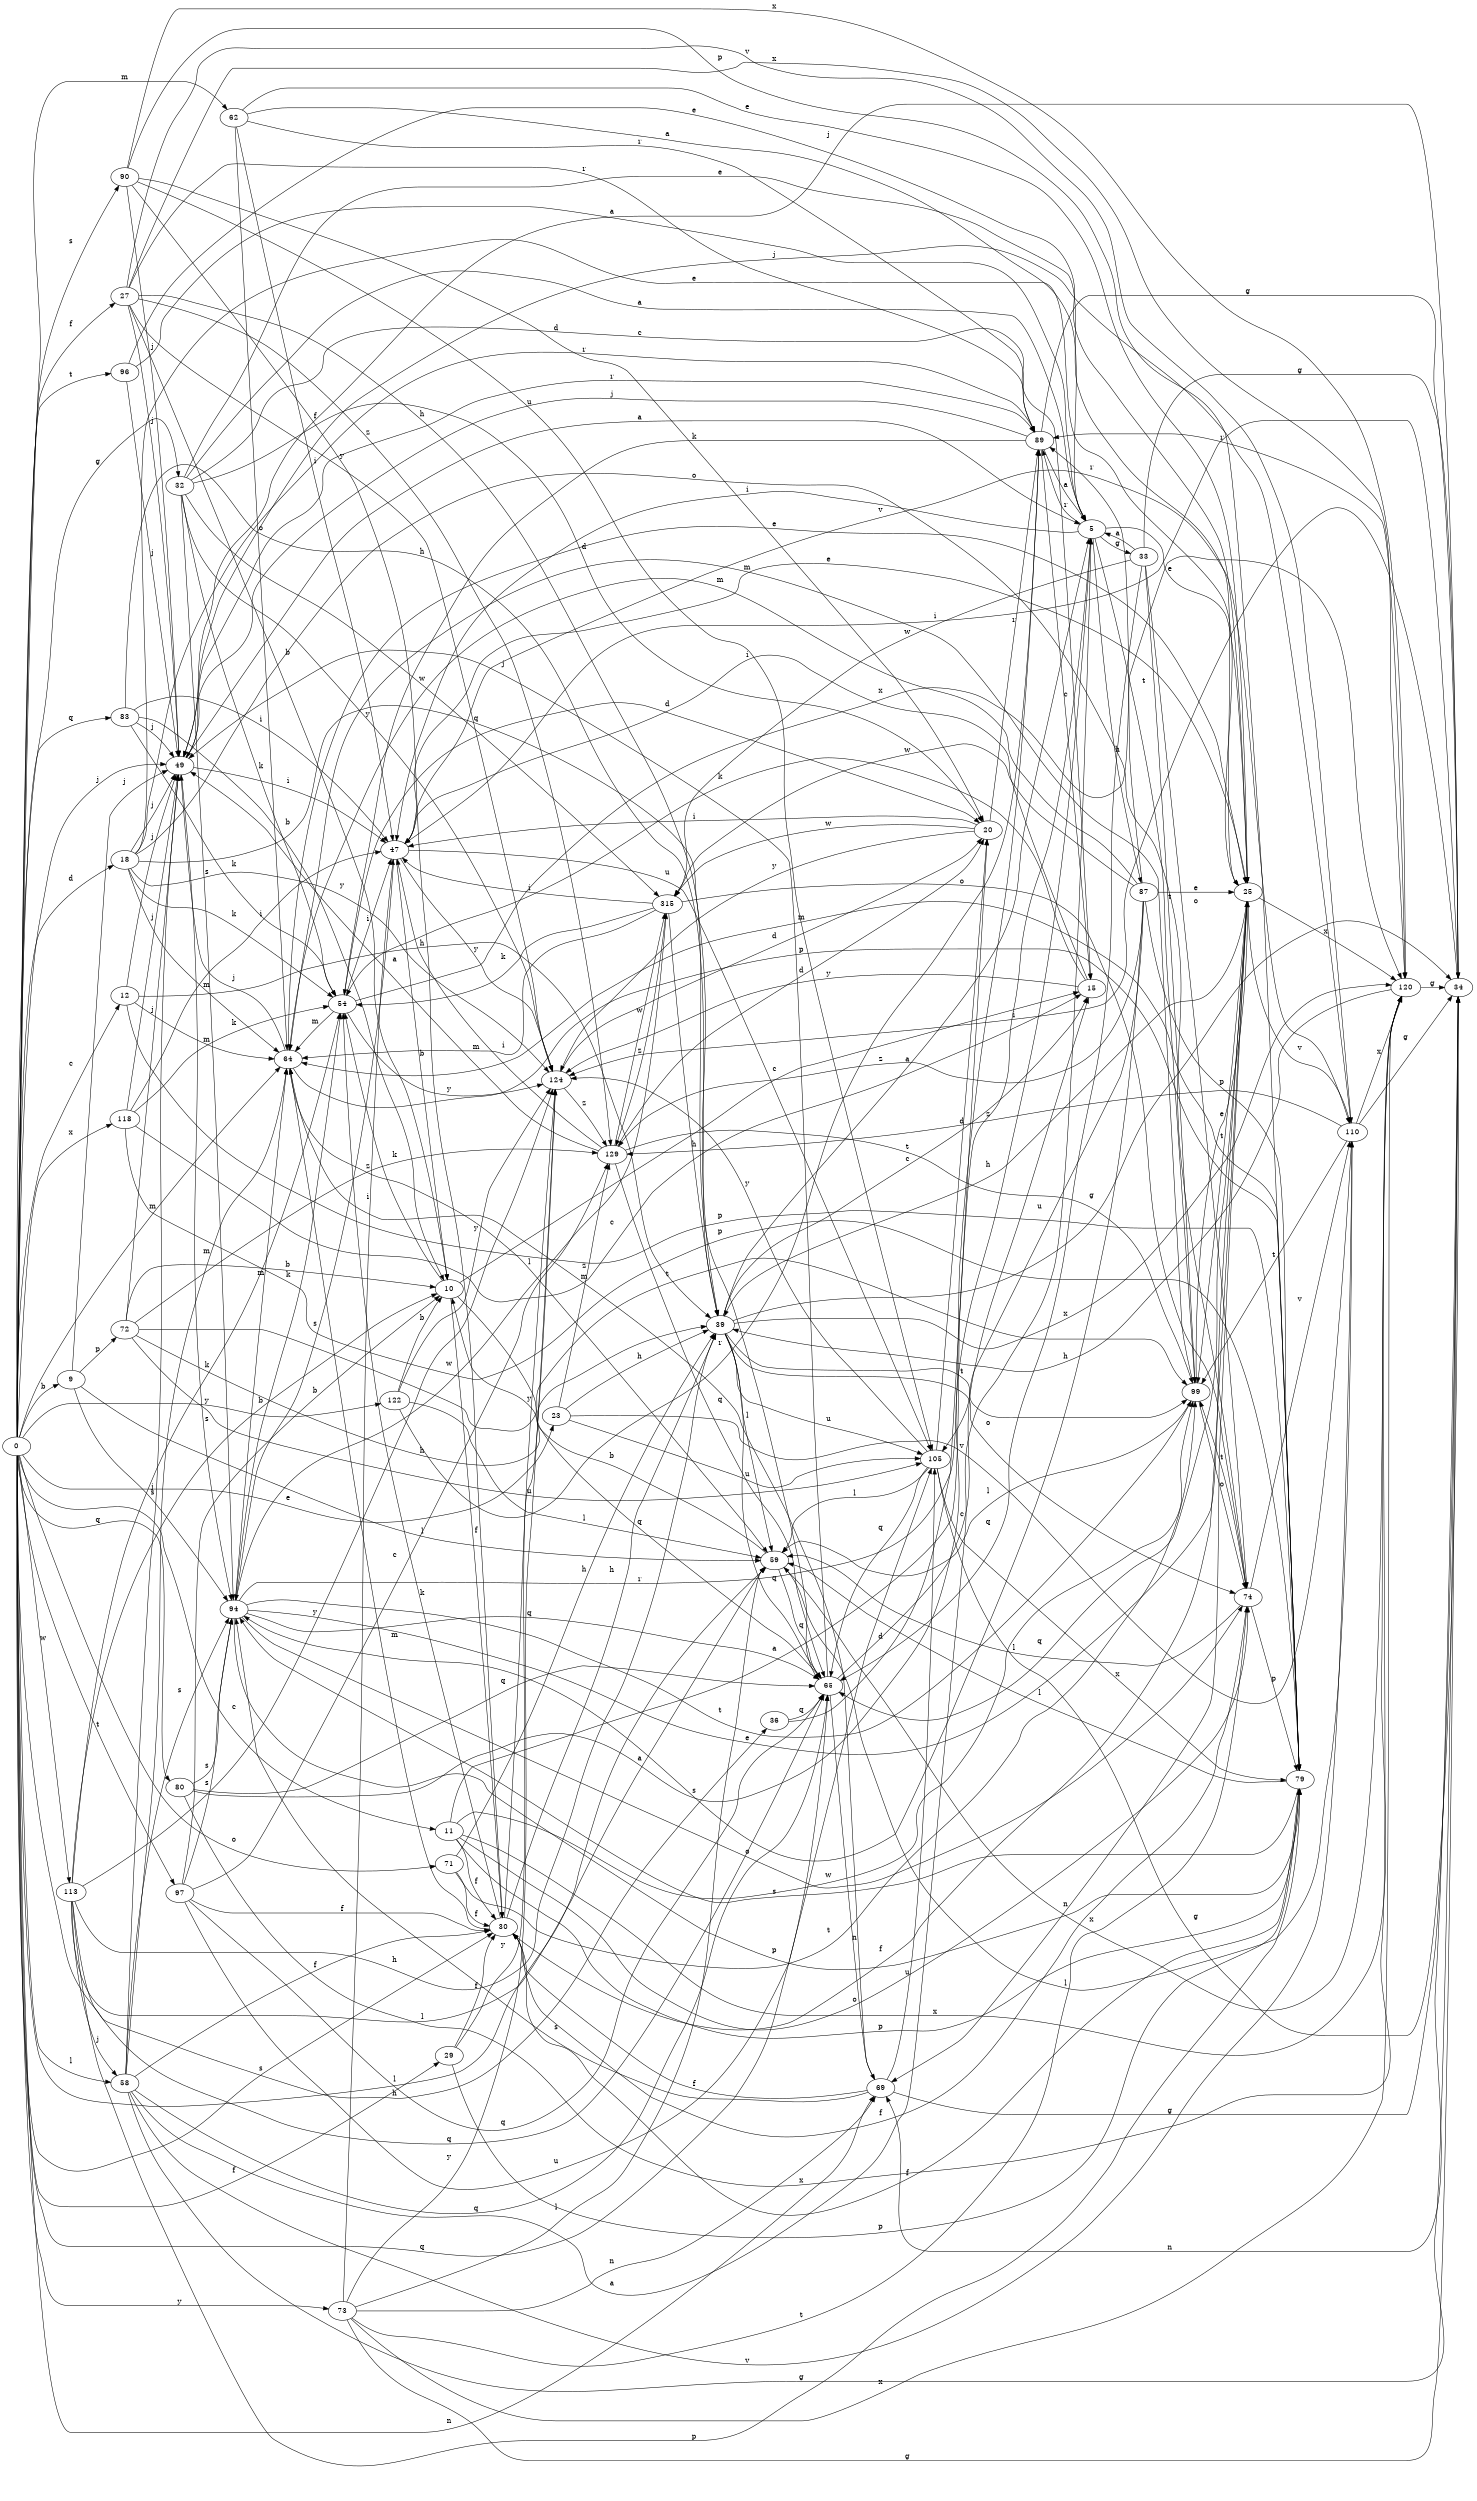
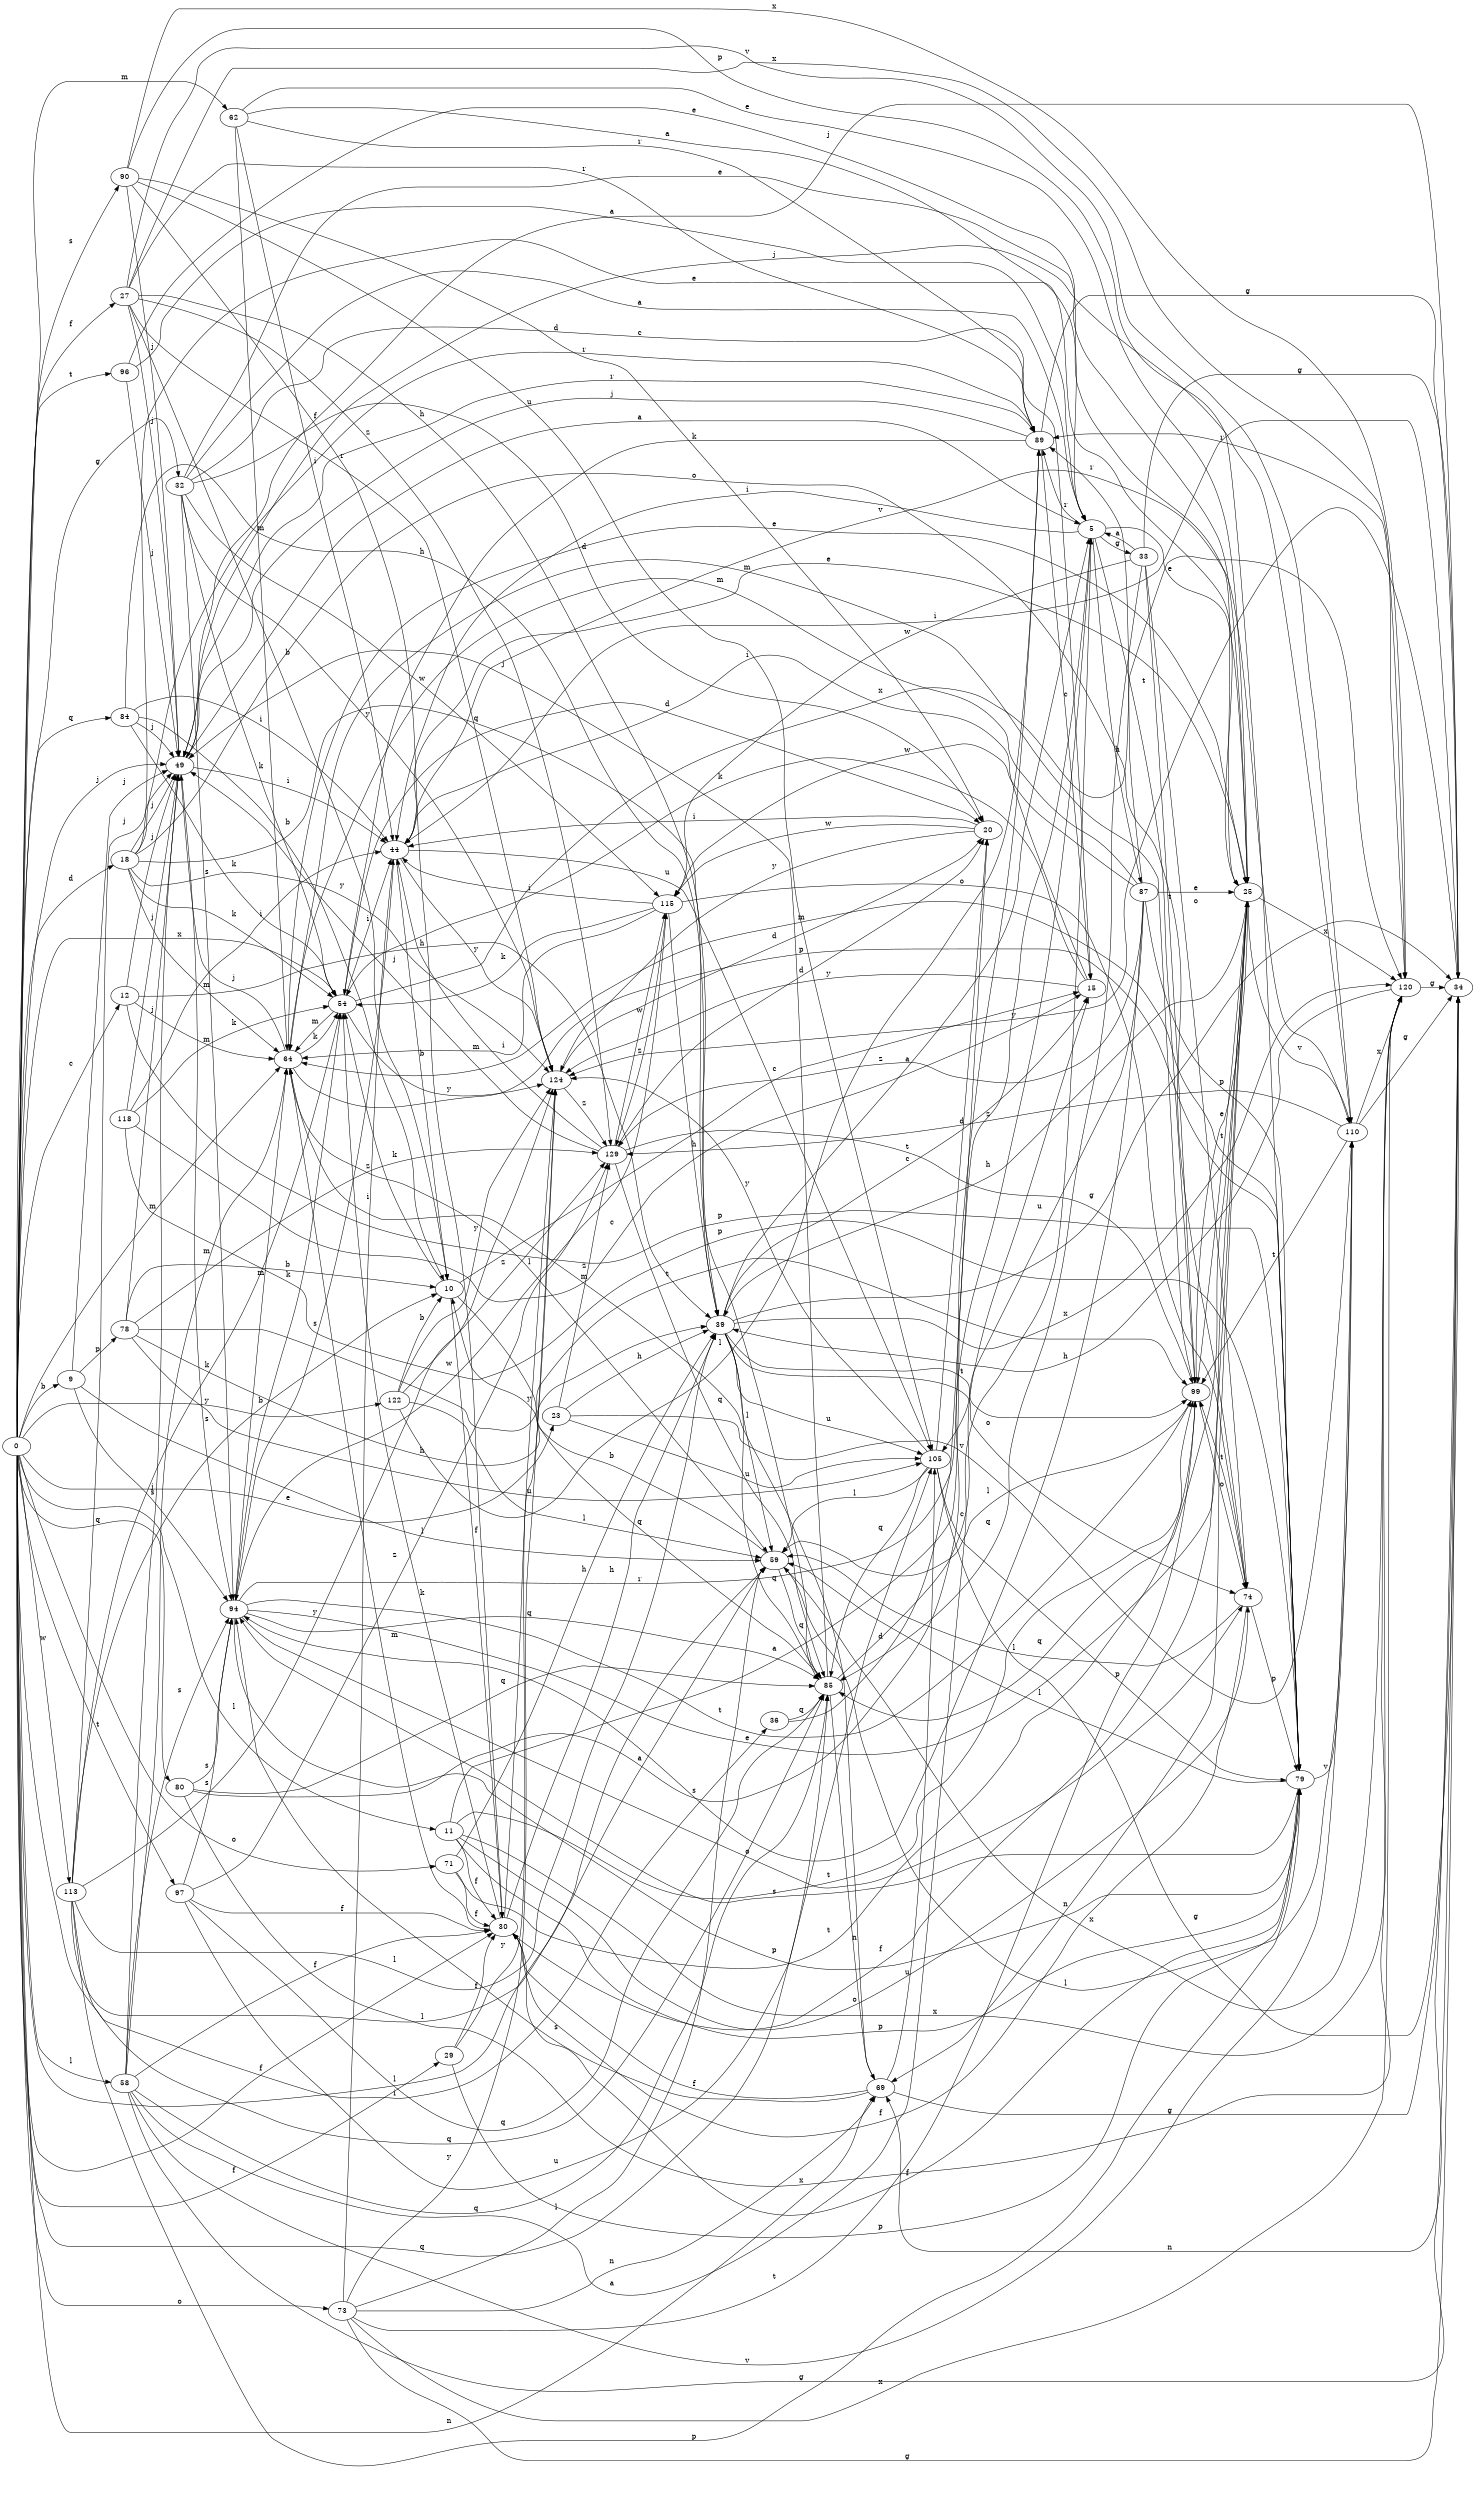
edge "27" -> "124": label "y" -> "r"
edge "89" -> "5": removed, label "a"
edge "62" -> "64": label "o" -> "m"
edge "20" -> "89": removed, label "r"
node "83": label "83" -> "84"
node "47": label "47" -> "44"
node "315": label "315" -> "115"
edge "129" -> "49": label "a" -> "j"
edge "34" -> "124": label "i" -> "y"
edge "64" -> "54": added, label "k"
edge "0" -> "118": now "0" -> "54"
edge "122" -> "129": added, label "z"
node "72": label "72" -> "78"
edge "122" -> "89": label "r" -> "l"
edge "74" -> "110": now "79" -> "110"
edge "97" -> "10": removed, label "b"
edge "97" -> "129": label "c" -> "z"
edge "105" -> "79": label "x" -> "p"
node "65": label "65" -> "85"
edge "0" -> "11": label "c" -> "l"
edge "11" -> "99": label "w" -> "t"
edge "113" -> "39": label "h" -> "l"
edge "113" -> "58": now "113" -> "49"
edge "0" -> "30": label "s" -> "f"
edge "0" -> "36": label "h" -> "i"
edge "73" -> "74": now "73" -> "99"
edge "0" -> "73": label "y" -> "o"
